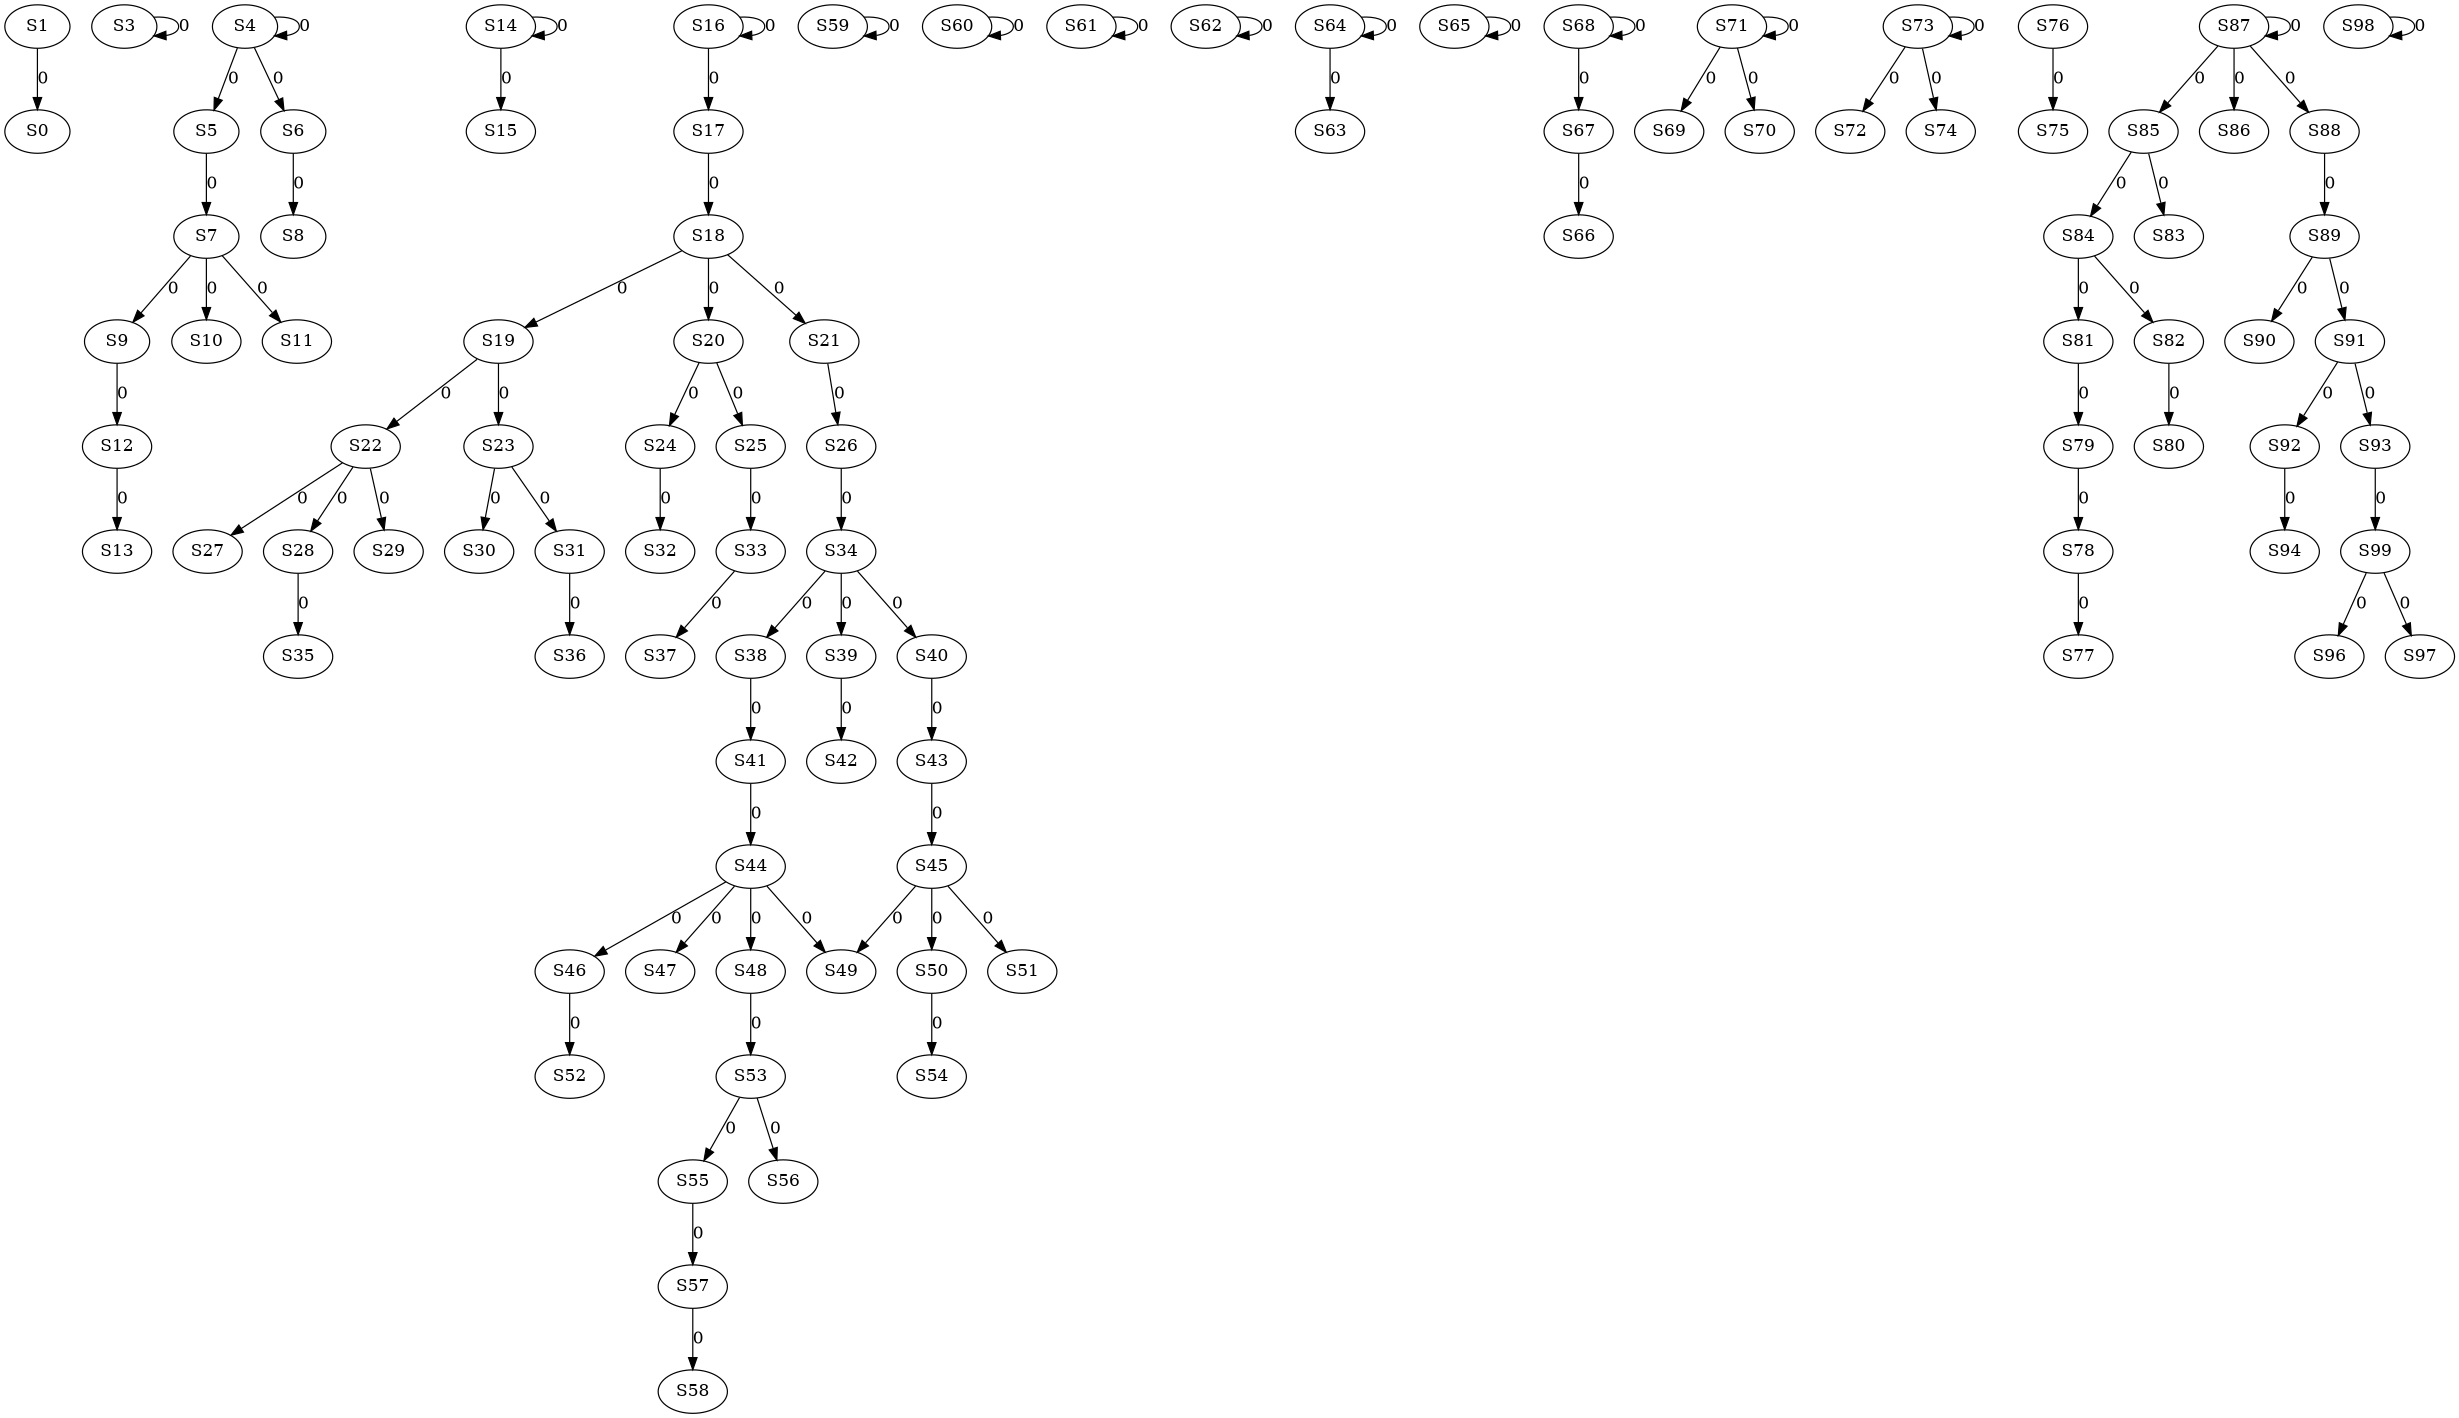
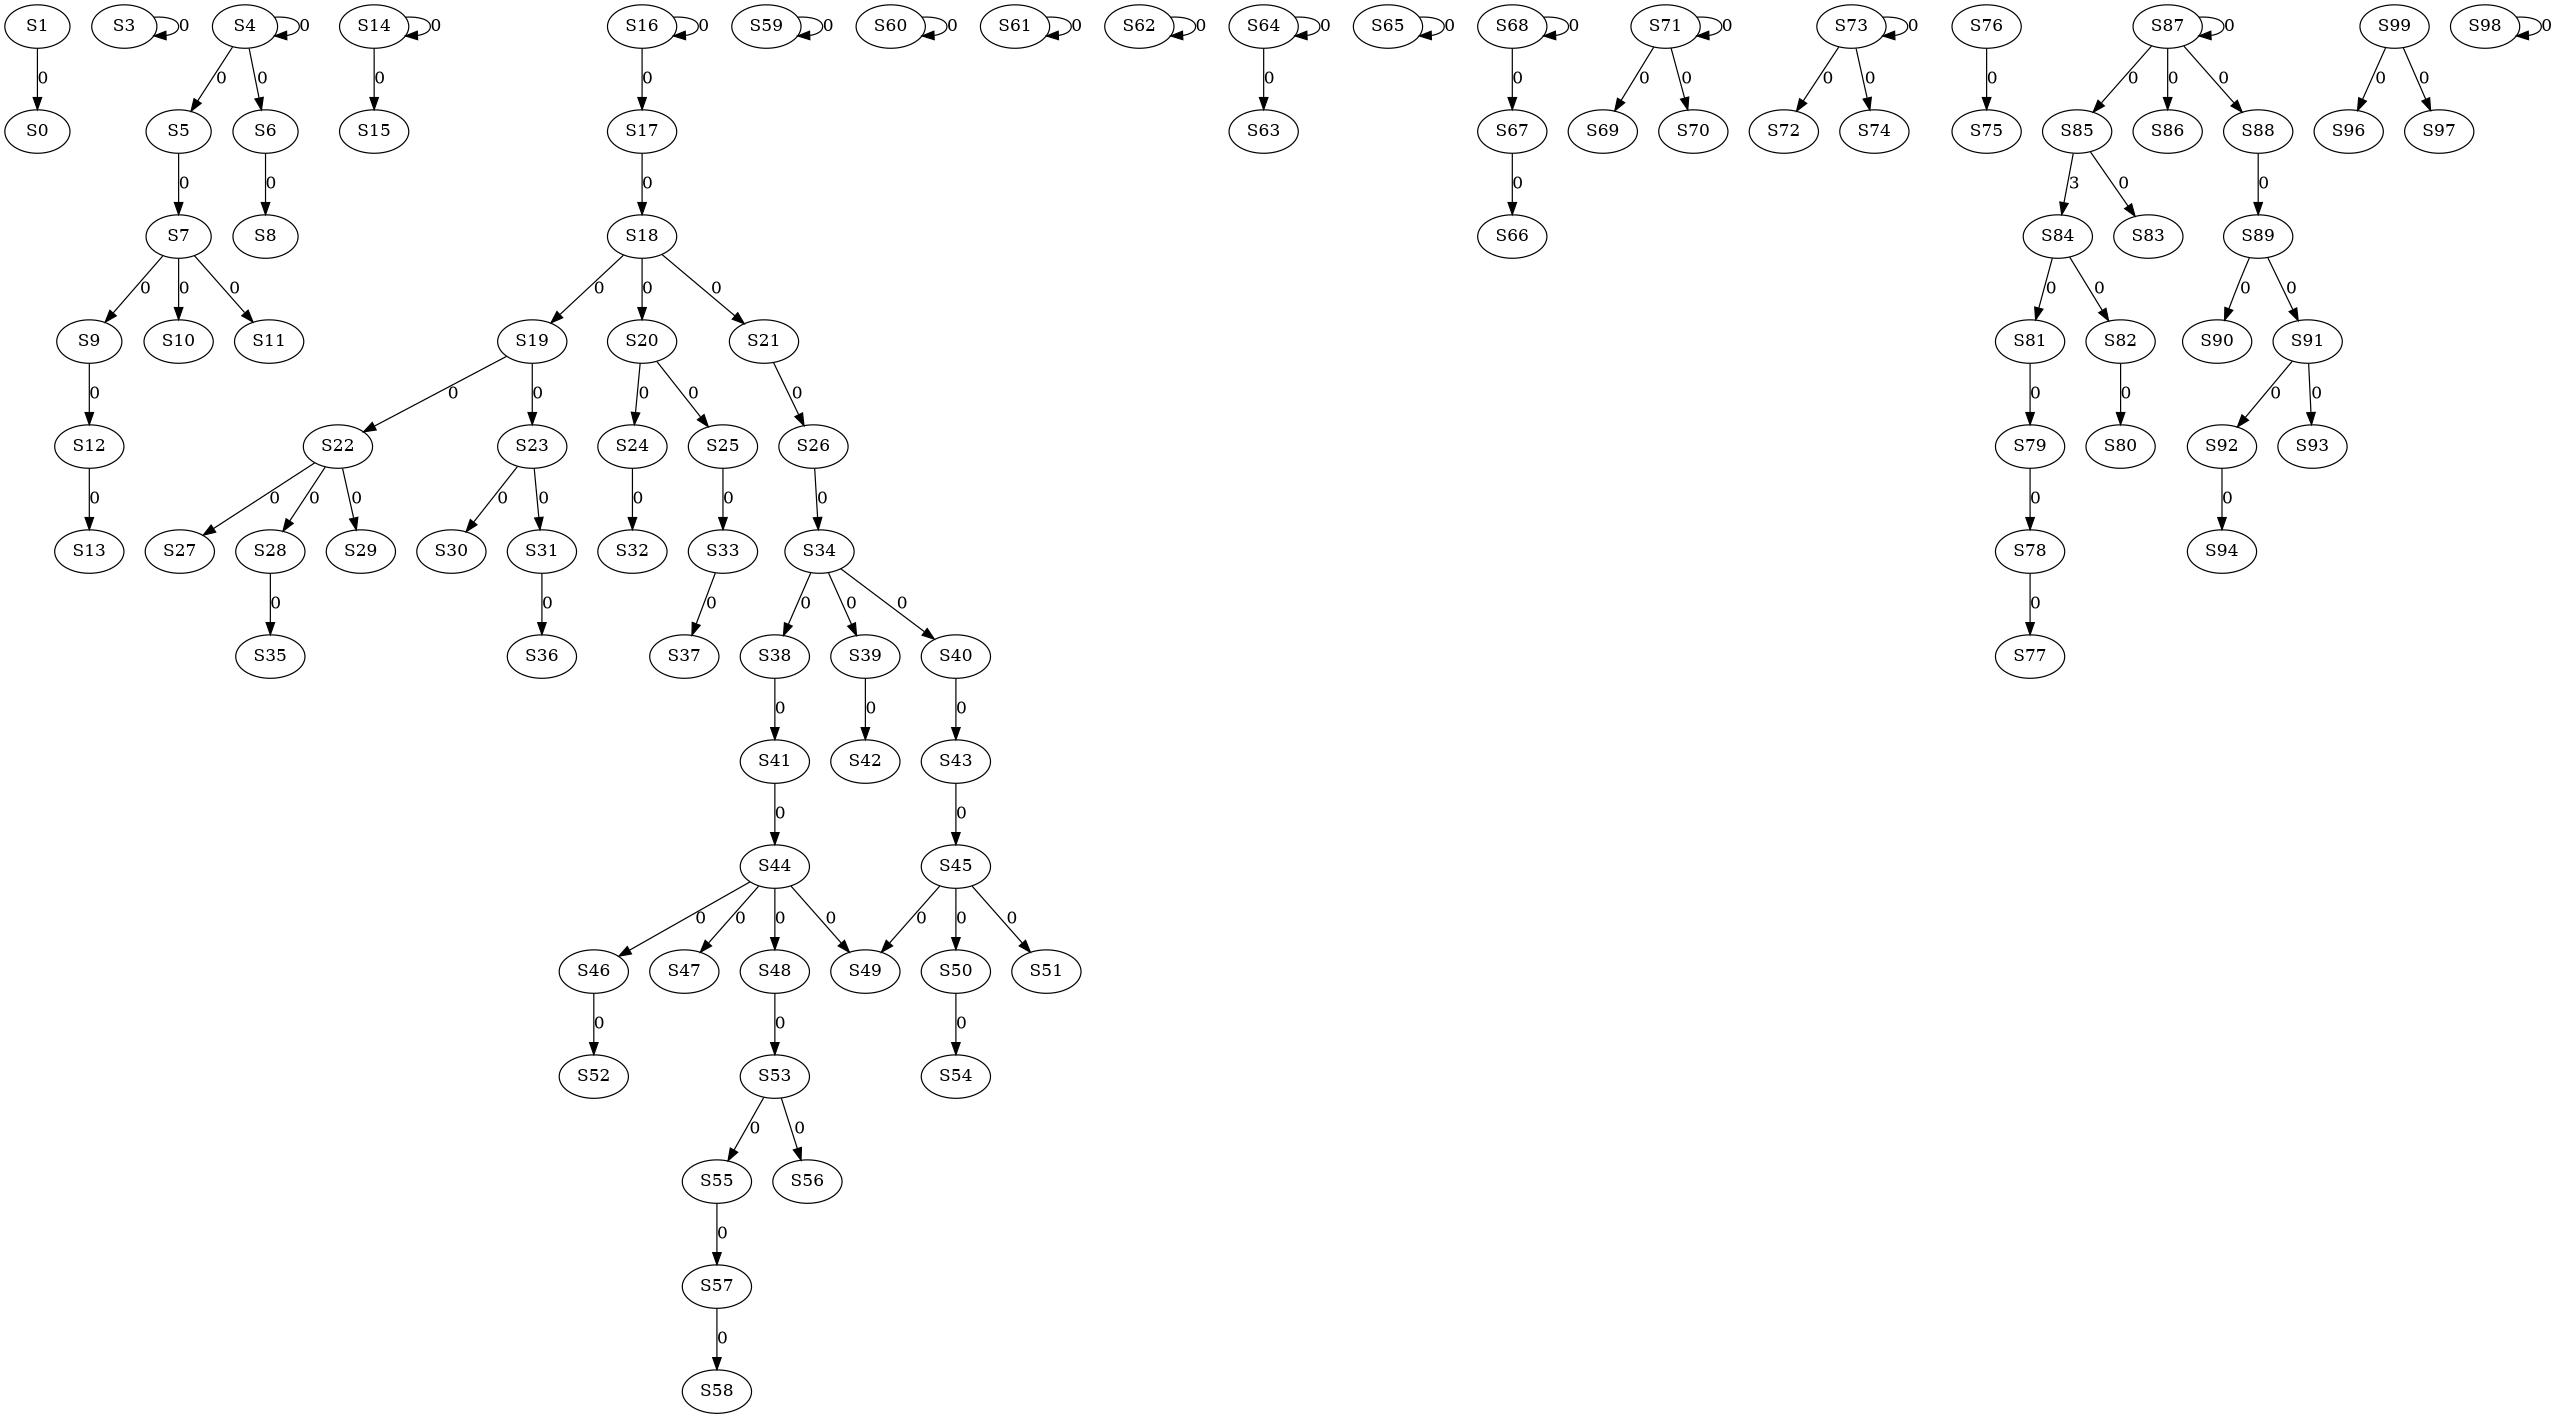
edge "S85" -> "S84": label "0" -> "3"
edge "S93" -> "S99": removed, label "0"
